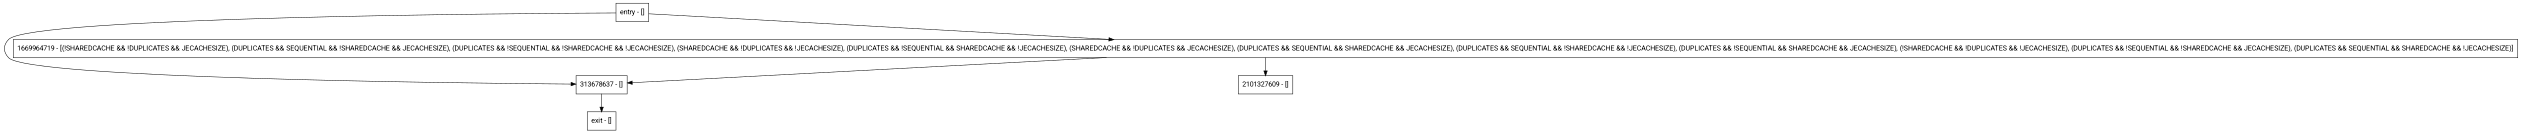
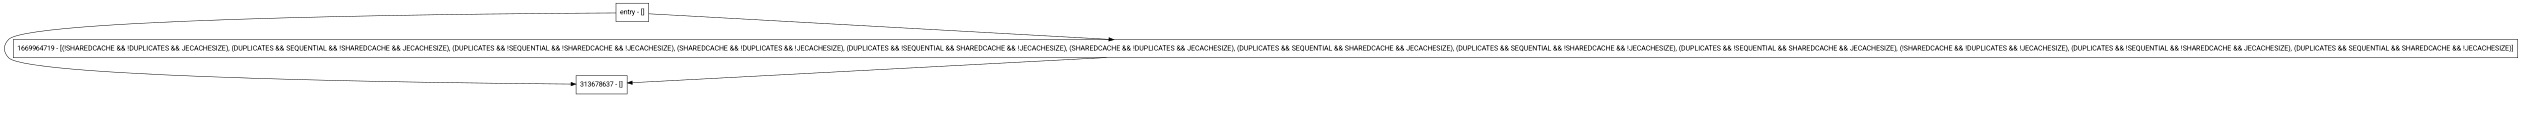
node "2101327609 - []": removed
node "exit - []": removed
